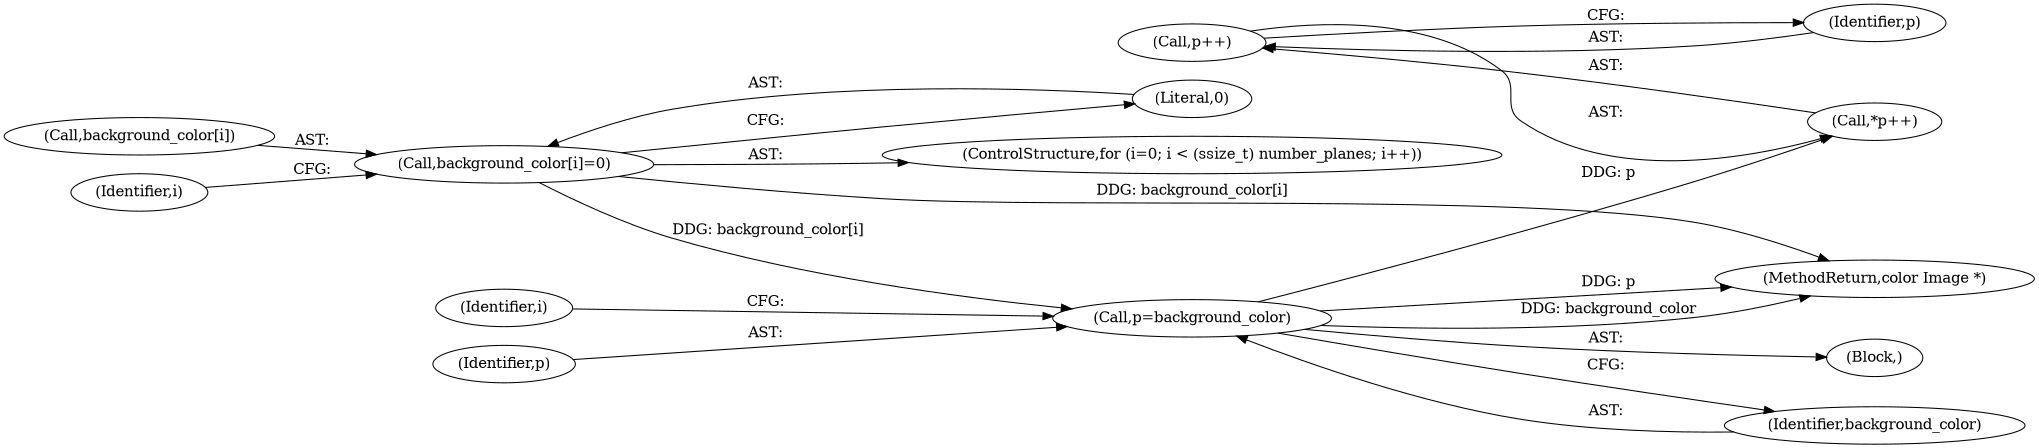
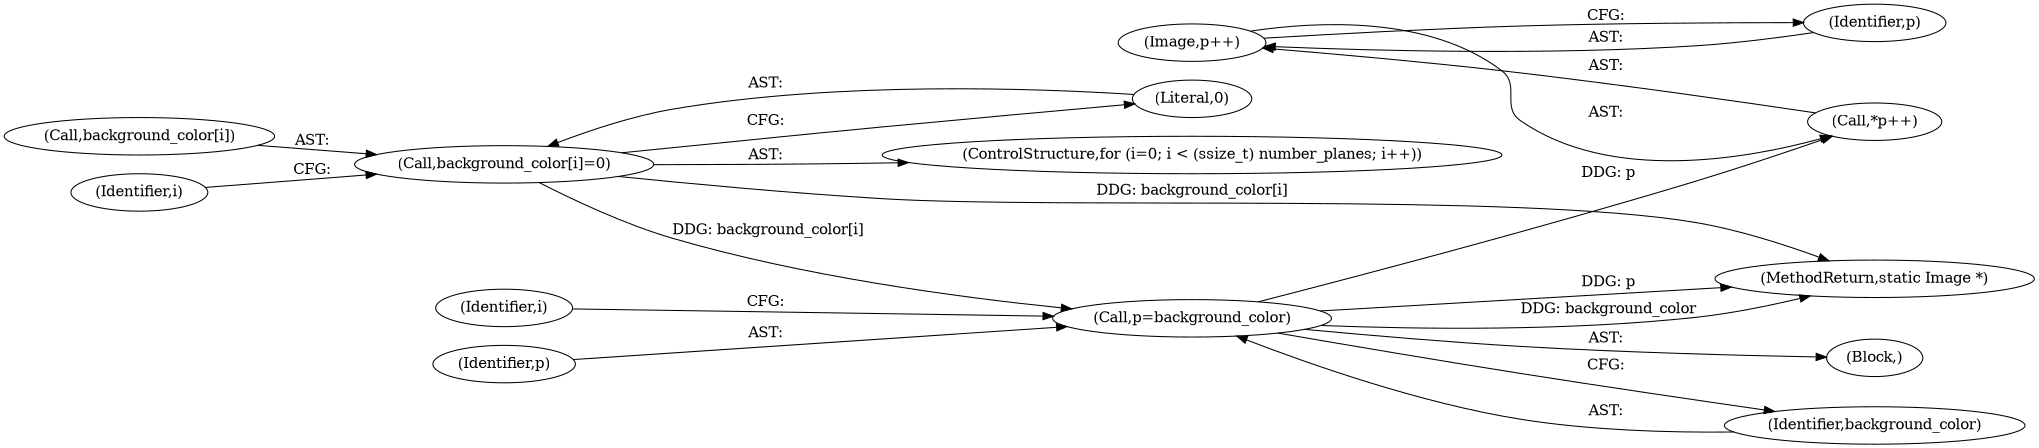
node "(Call,p++)": label "(Call,p++)" -> "(Image,p++)"
node "(MethodReturn,color Image *)": label "(MethodReturn,color Image *)" -> "(MethodReturn,static Image *)"
